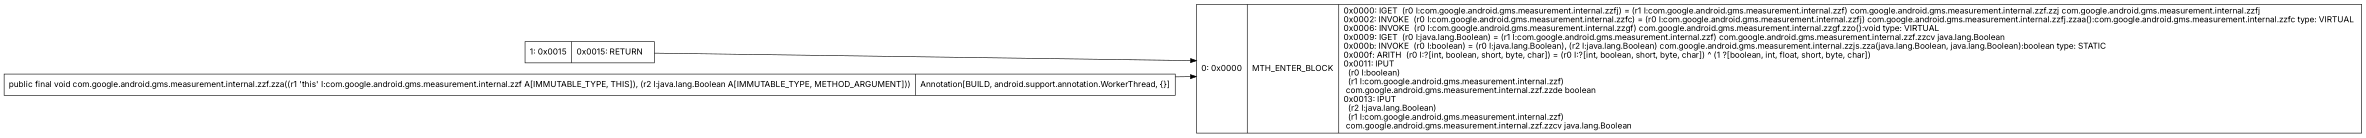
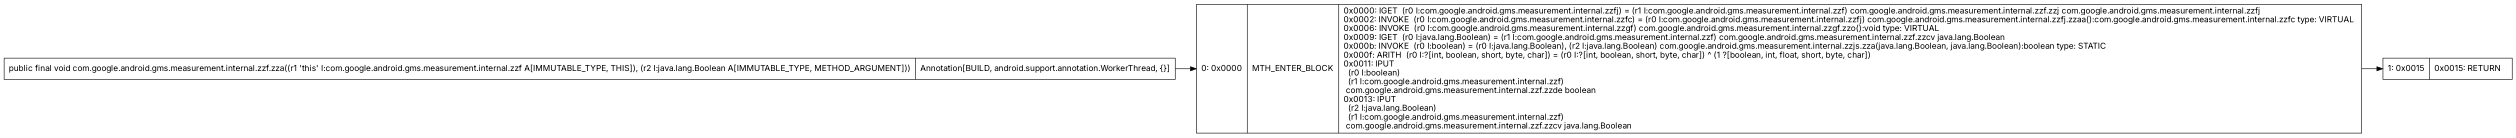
edge "1: 0x0015" -> "0: 0x0000": reversed
